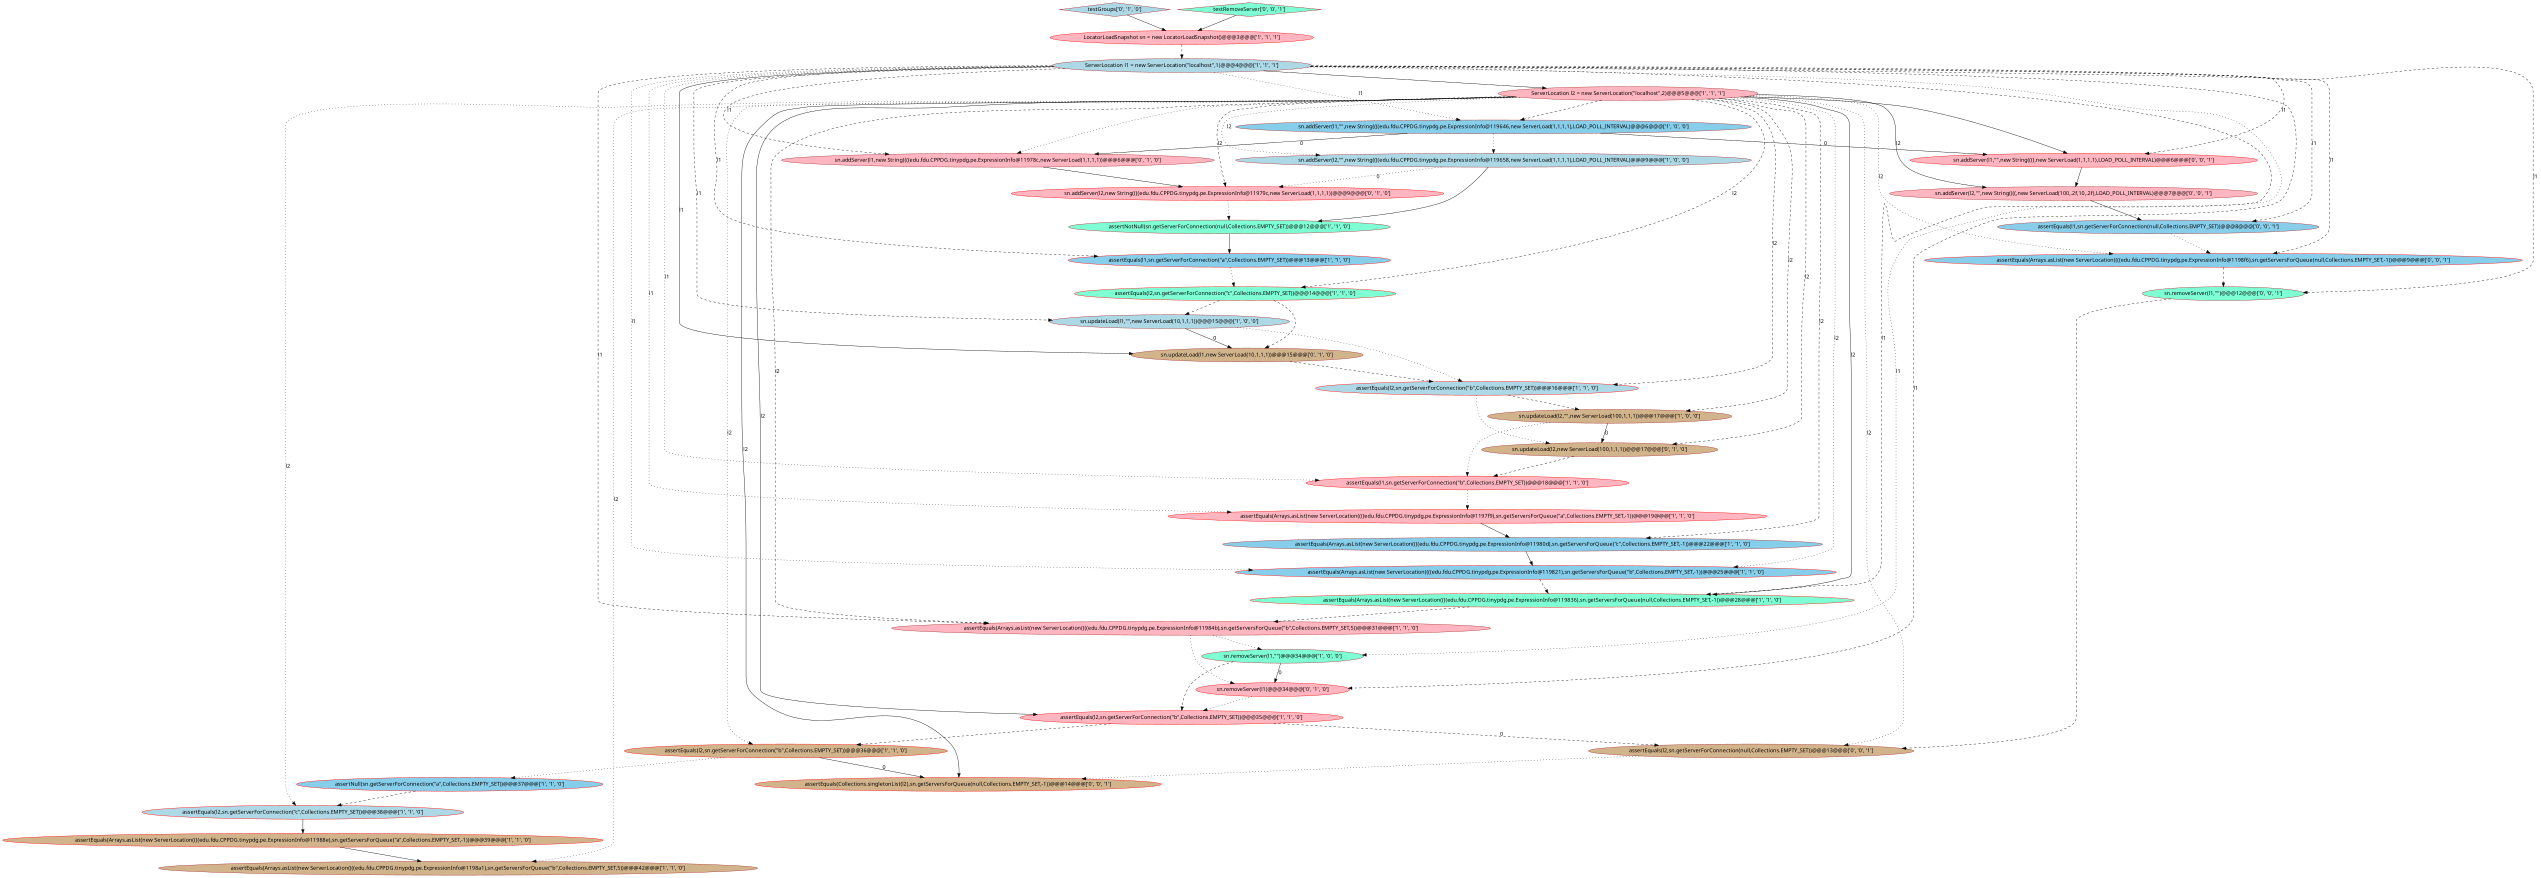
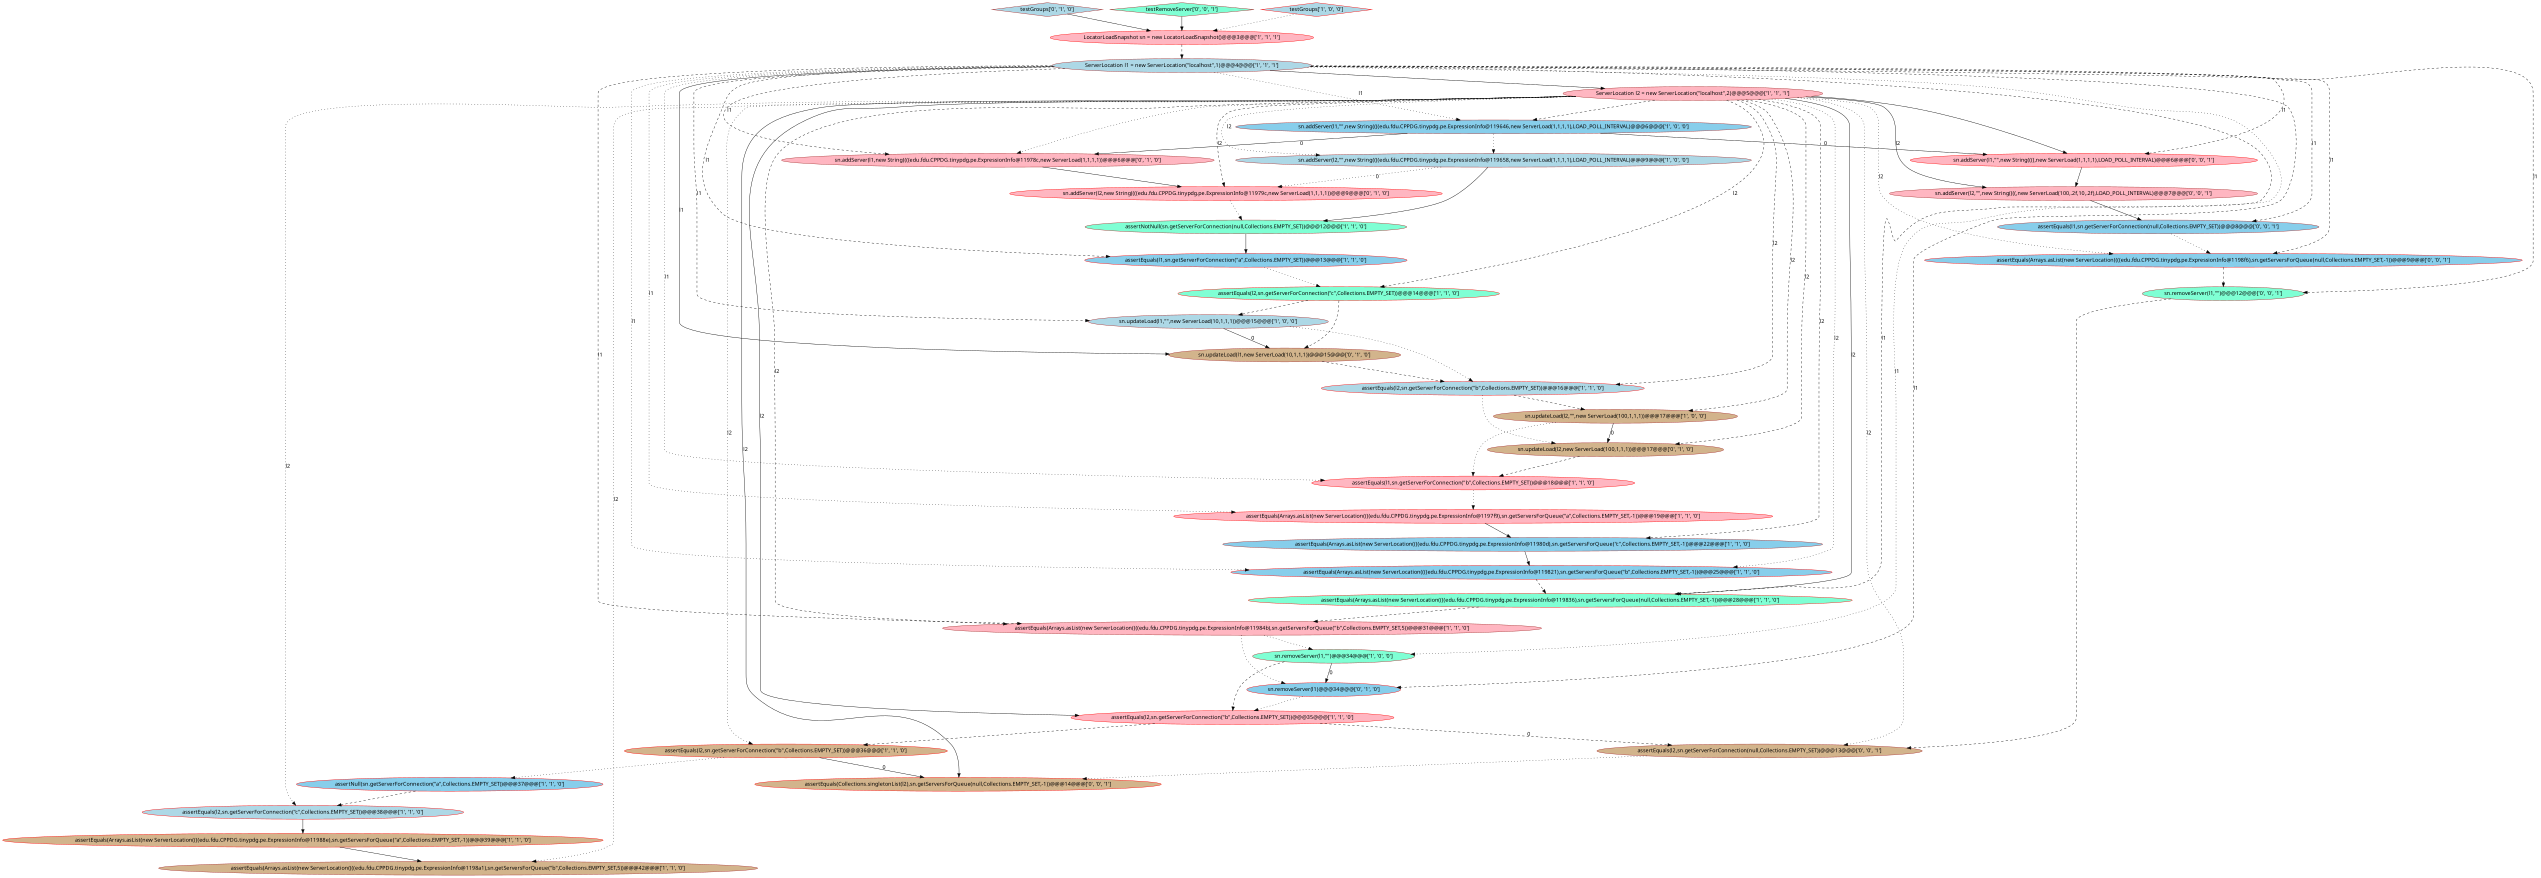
node "testGroups['1', '0', '0']": added
node "sn.removeServer(l1)@@@34@@@['0', '1', '0']": fillcolor lightpink -> skyblue
